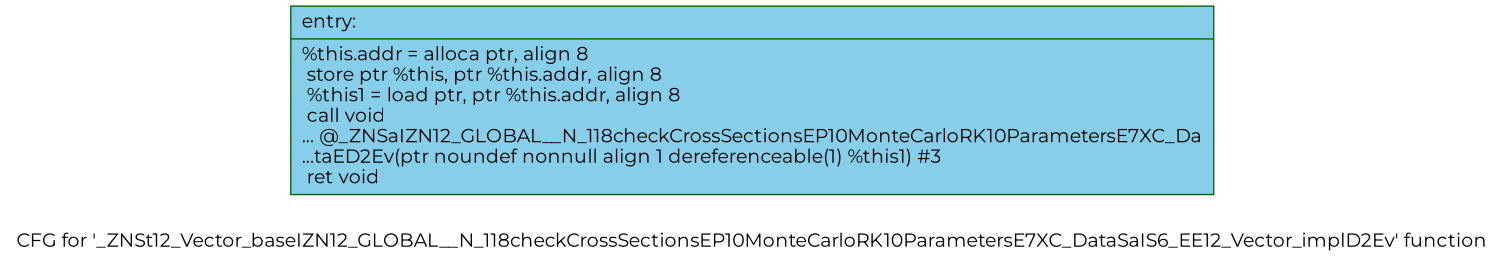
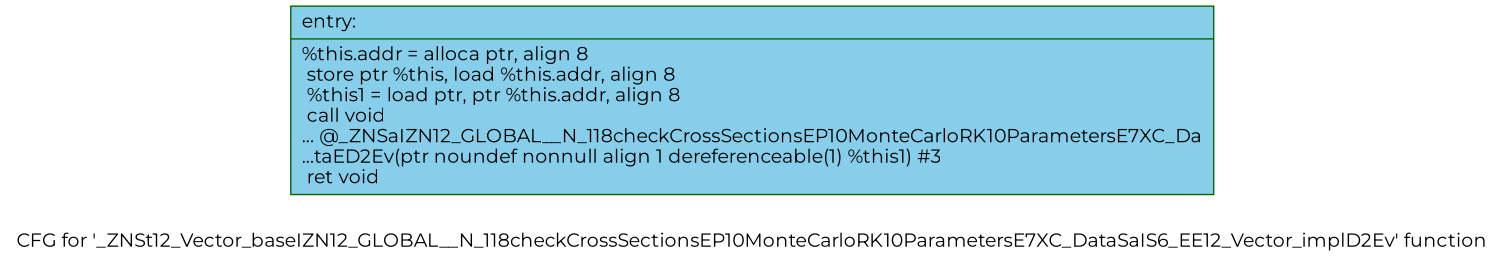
node "entry:": text "store ptr %this, ptr %this.addr, align 8" -> "store ptr %this, load %this.addr, align 8"
